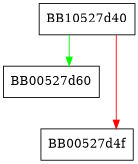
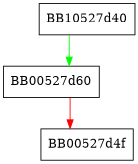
edge "BB10527d40" -> "BB00527d4f": now "BB00527d60" -> "BB00527d4f"
